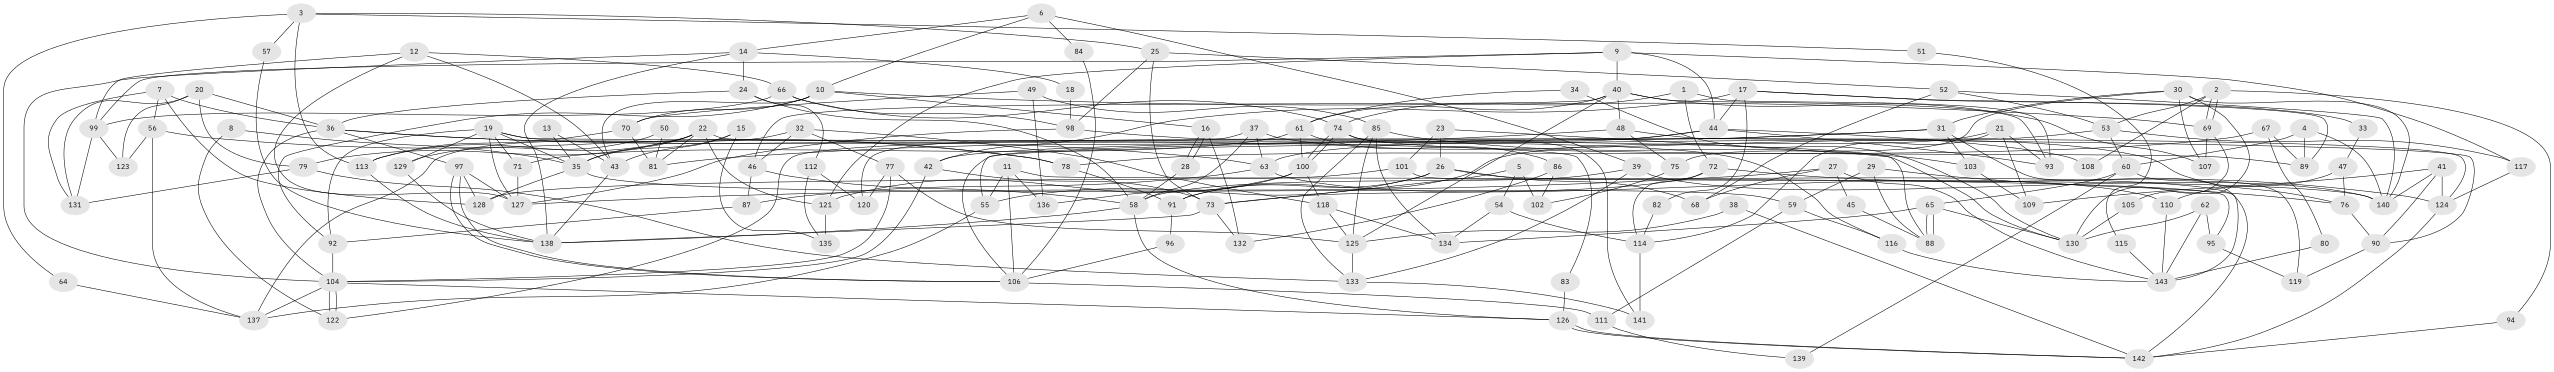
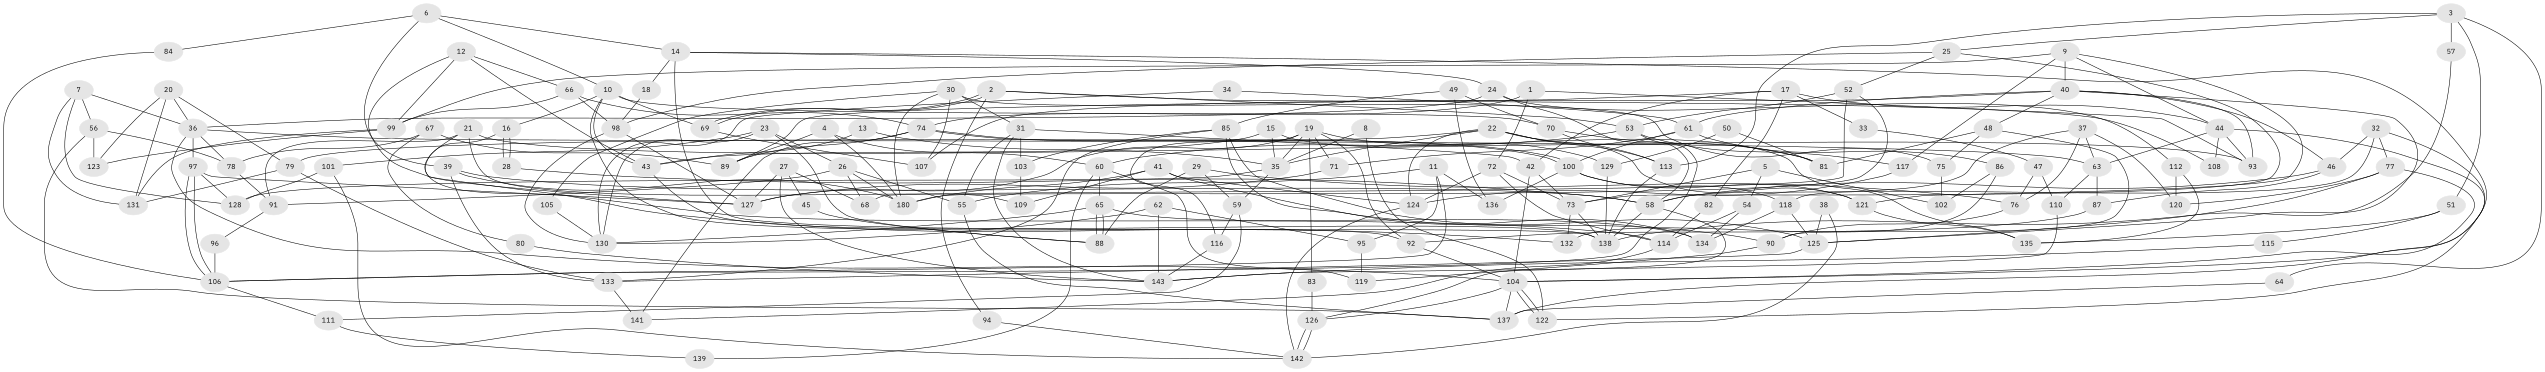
edge "69" -- "130": now "23" -- "130"
node "140": label "140" -> "180"
edge "51" -- "135": added
